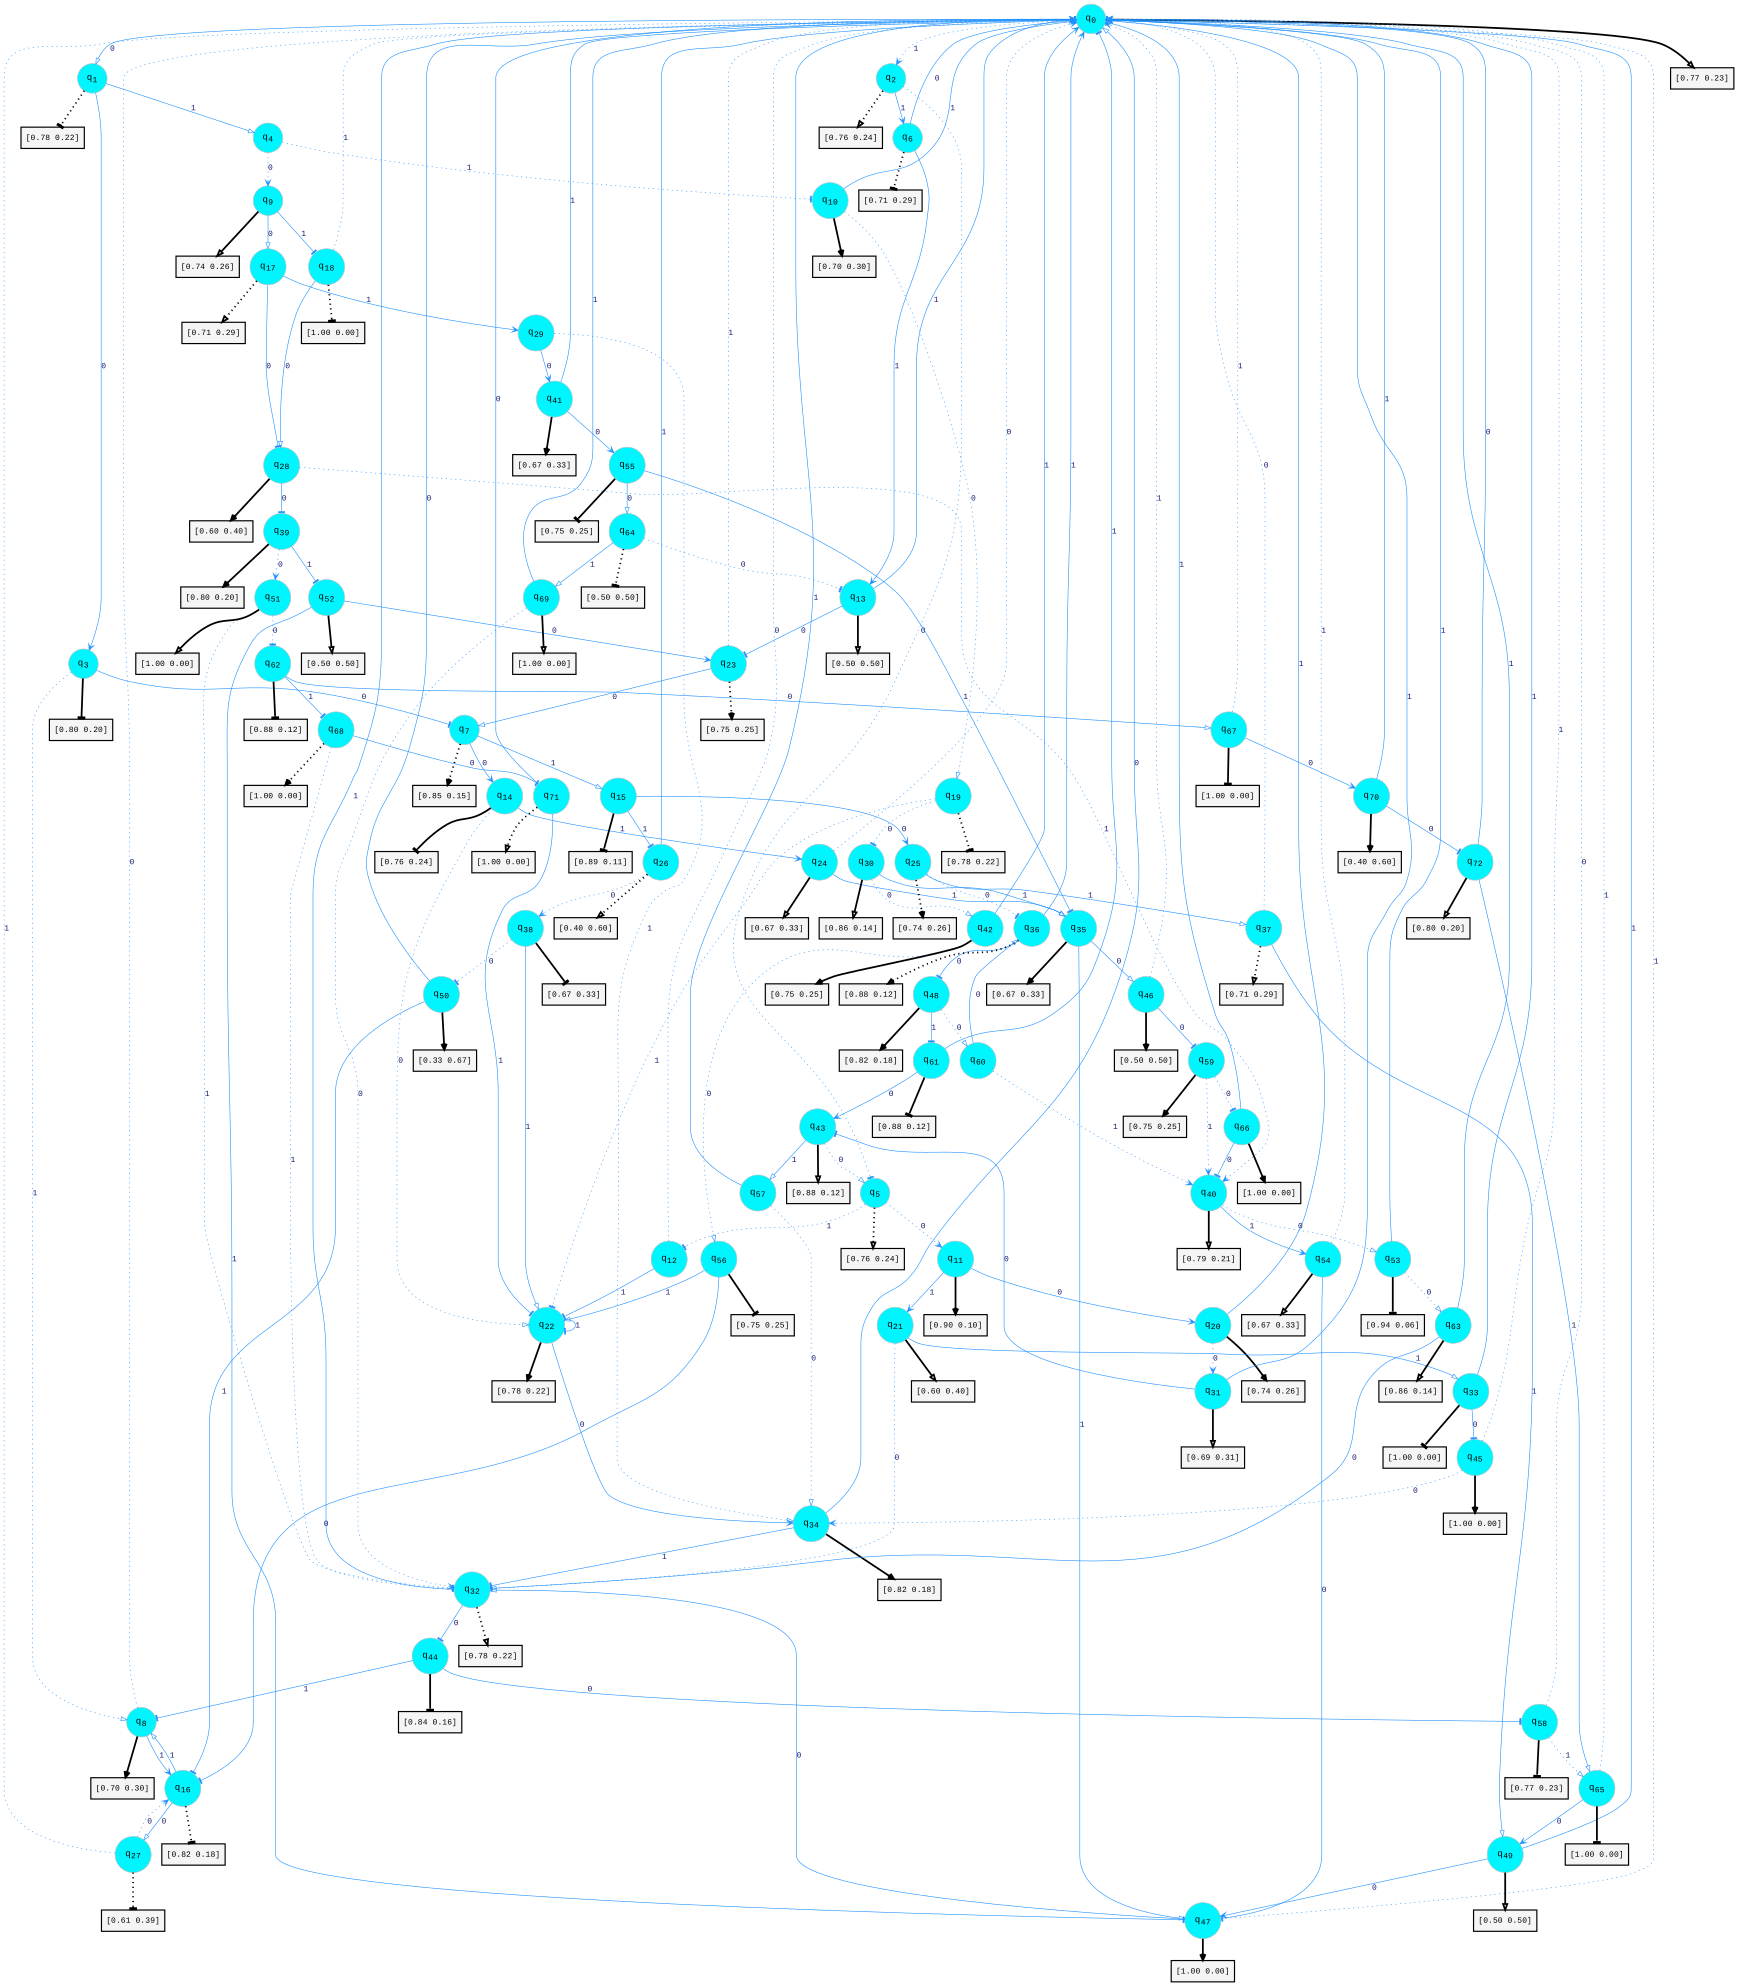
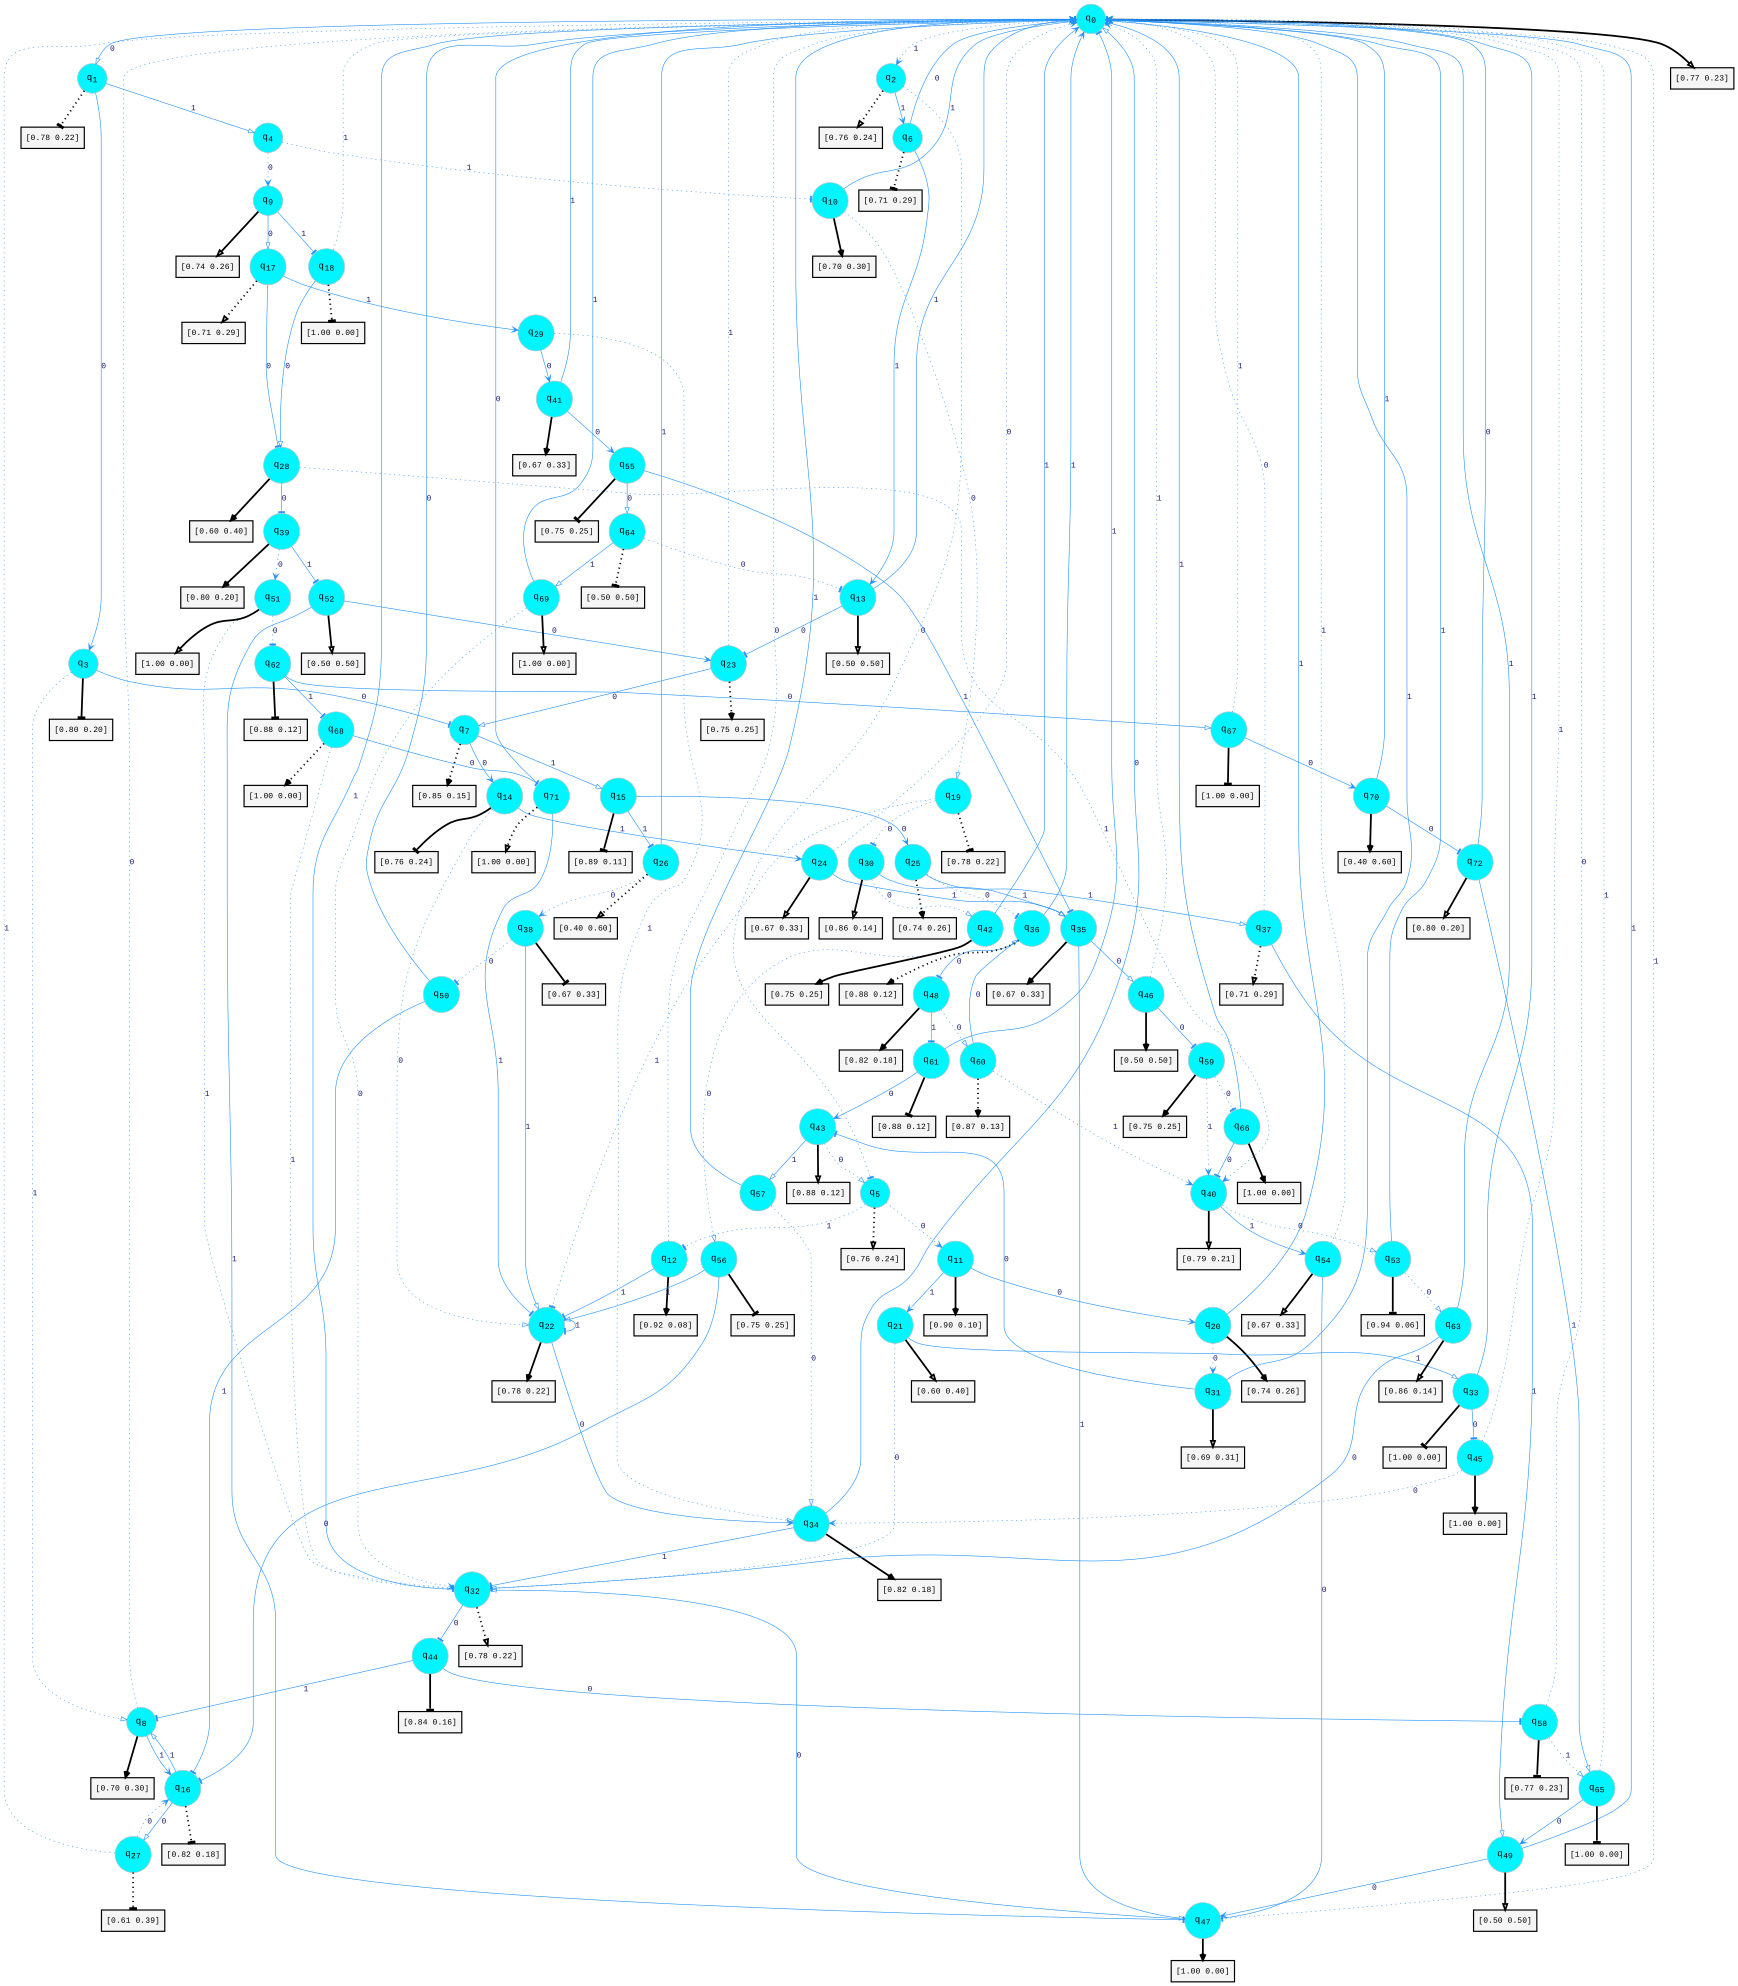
node "[0.33 0.67]": removed
node "[0.87 0.13]": added
node "[0.92 0.08]": added
